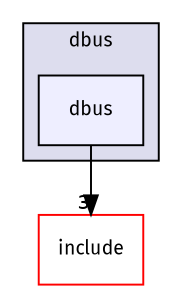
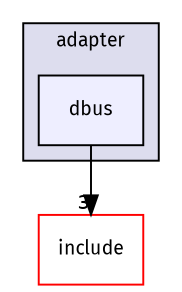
cluster "dbus": label "dbus" -> "adapter"
